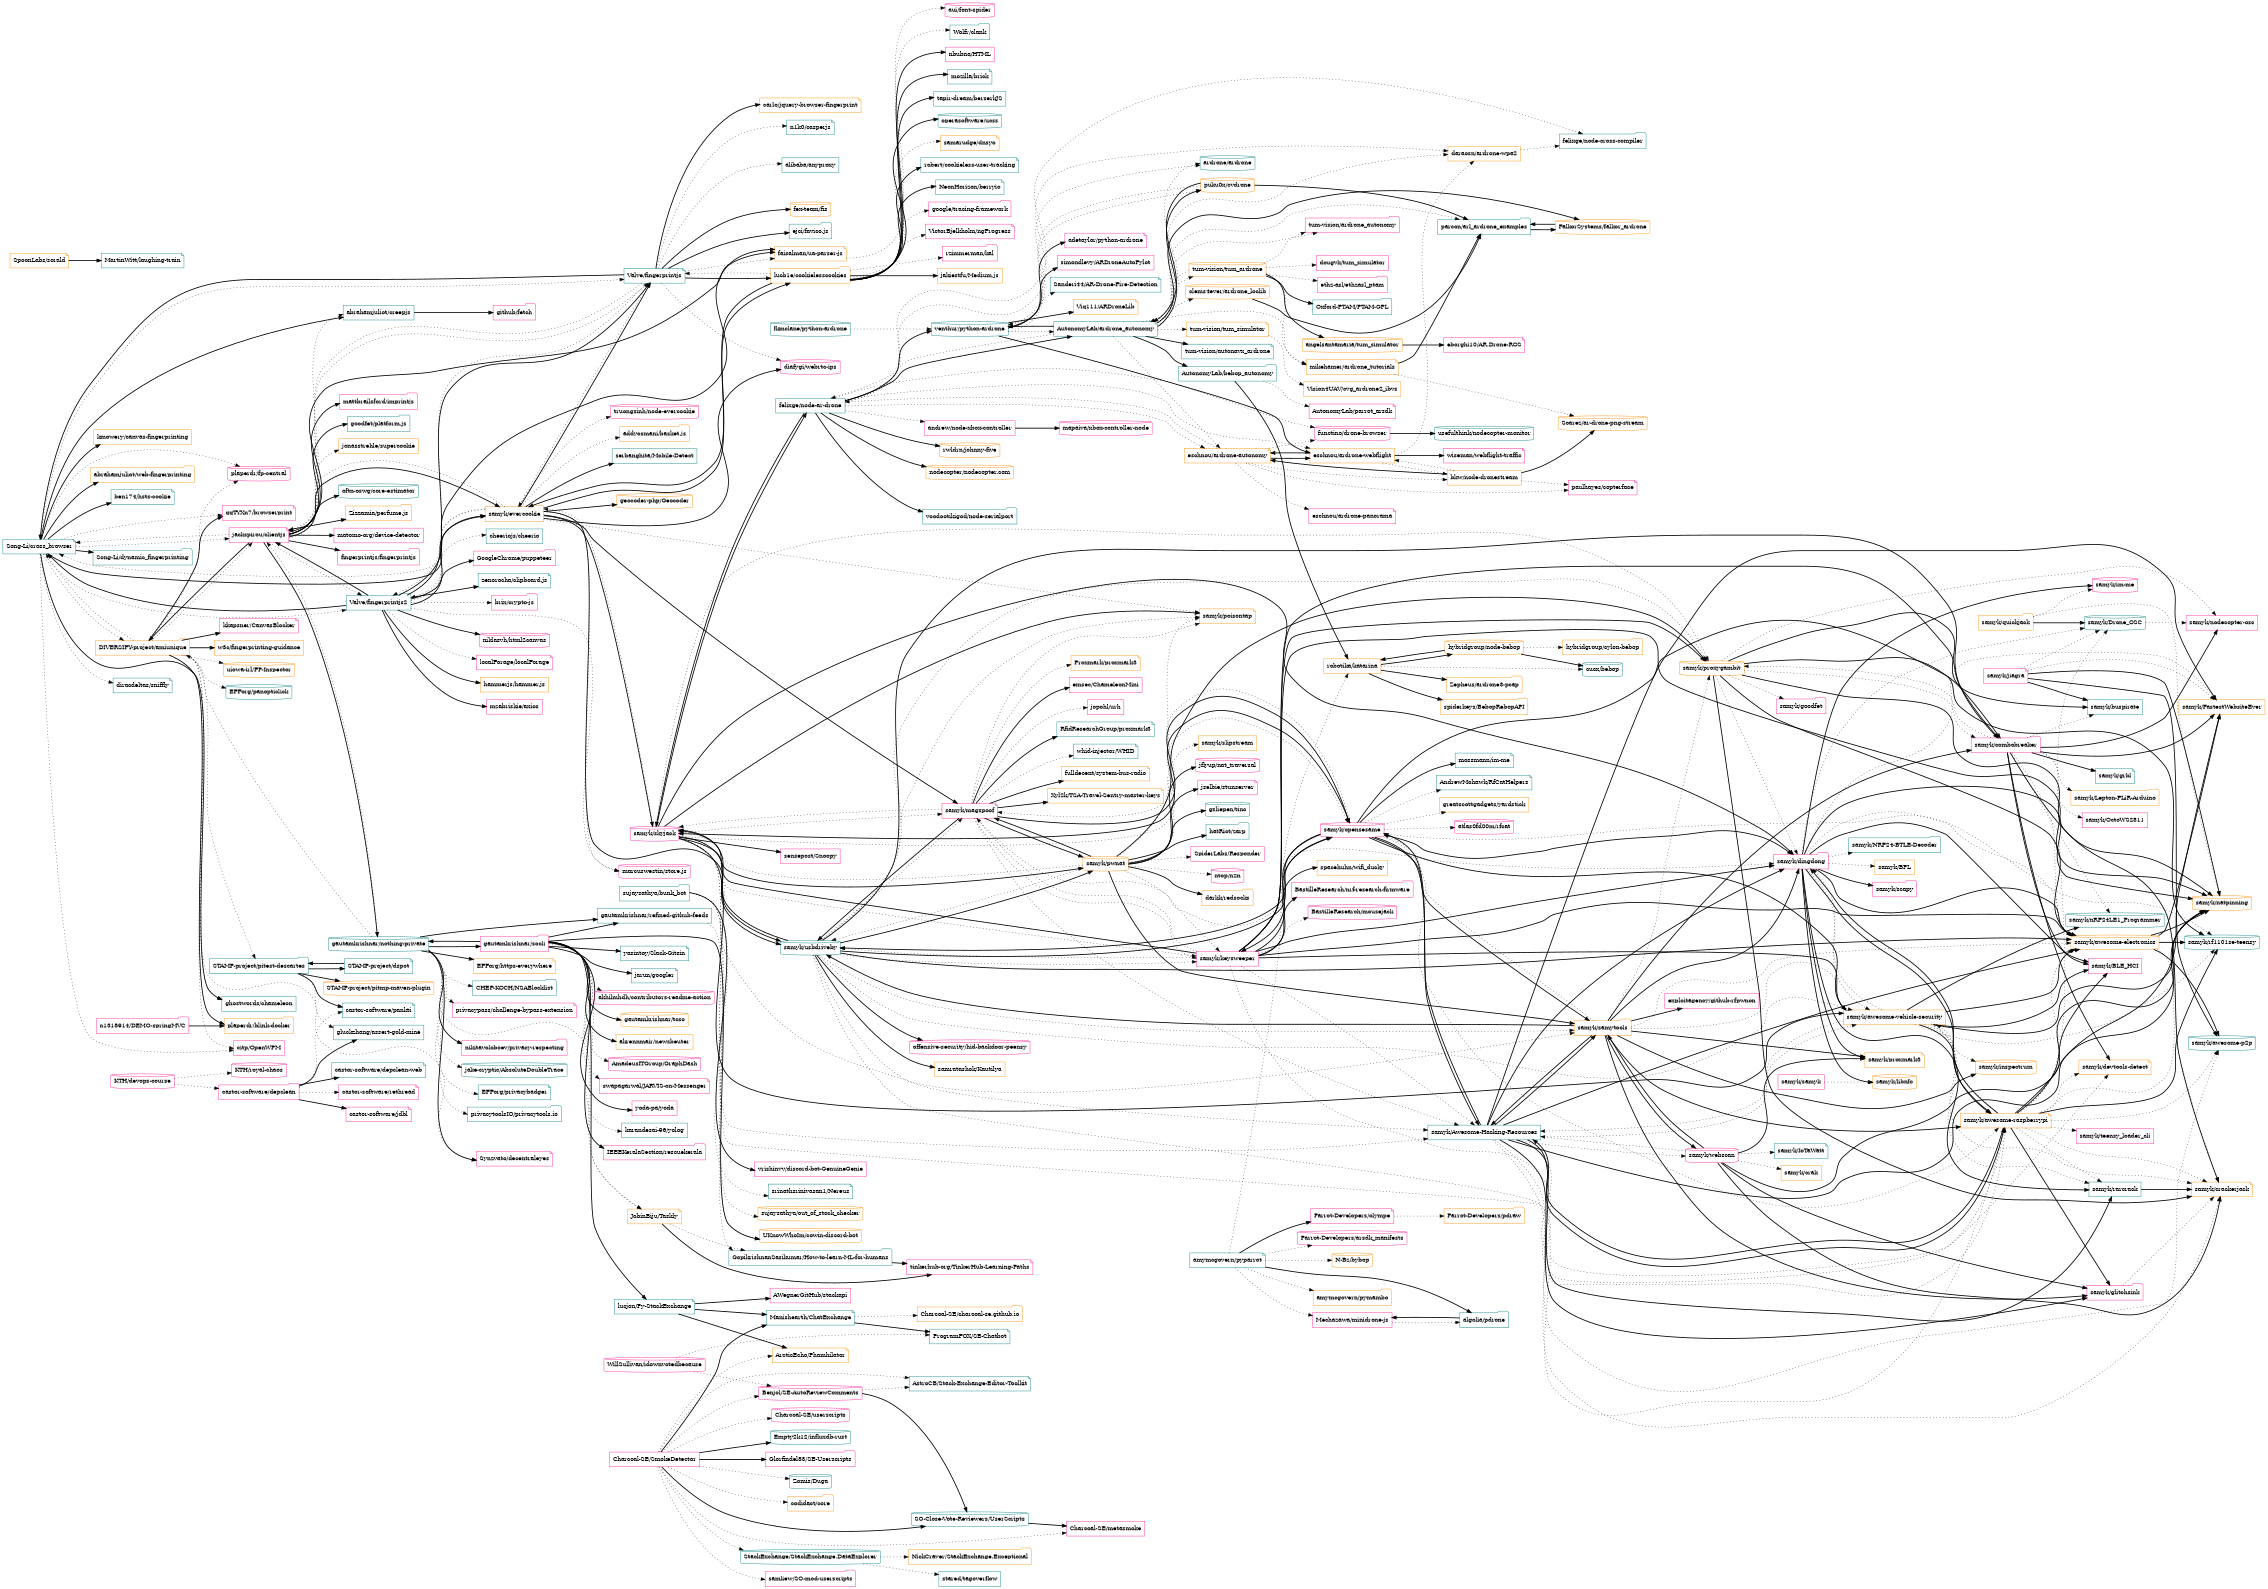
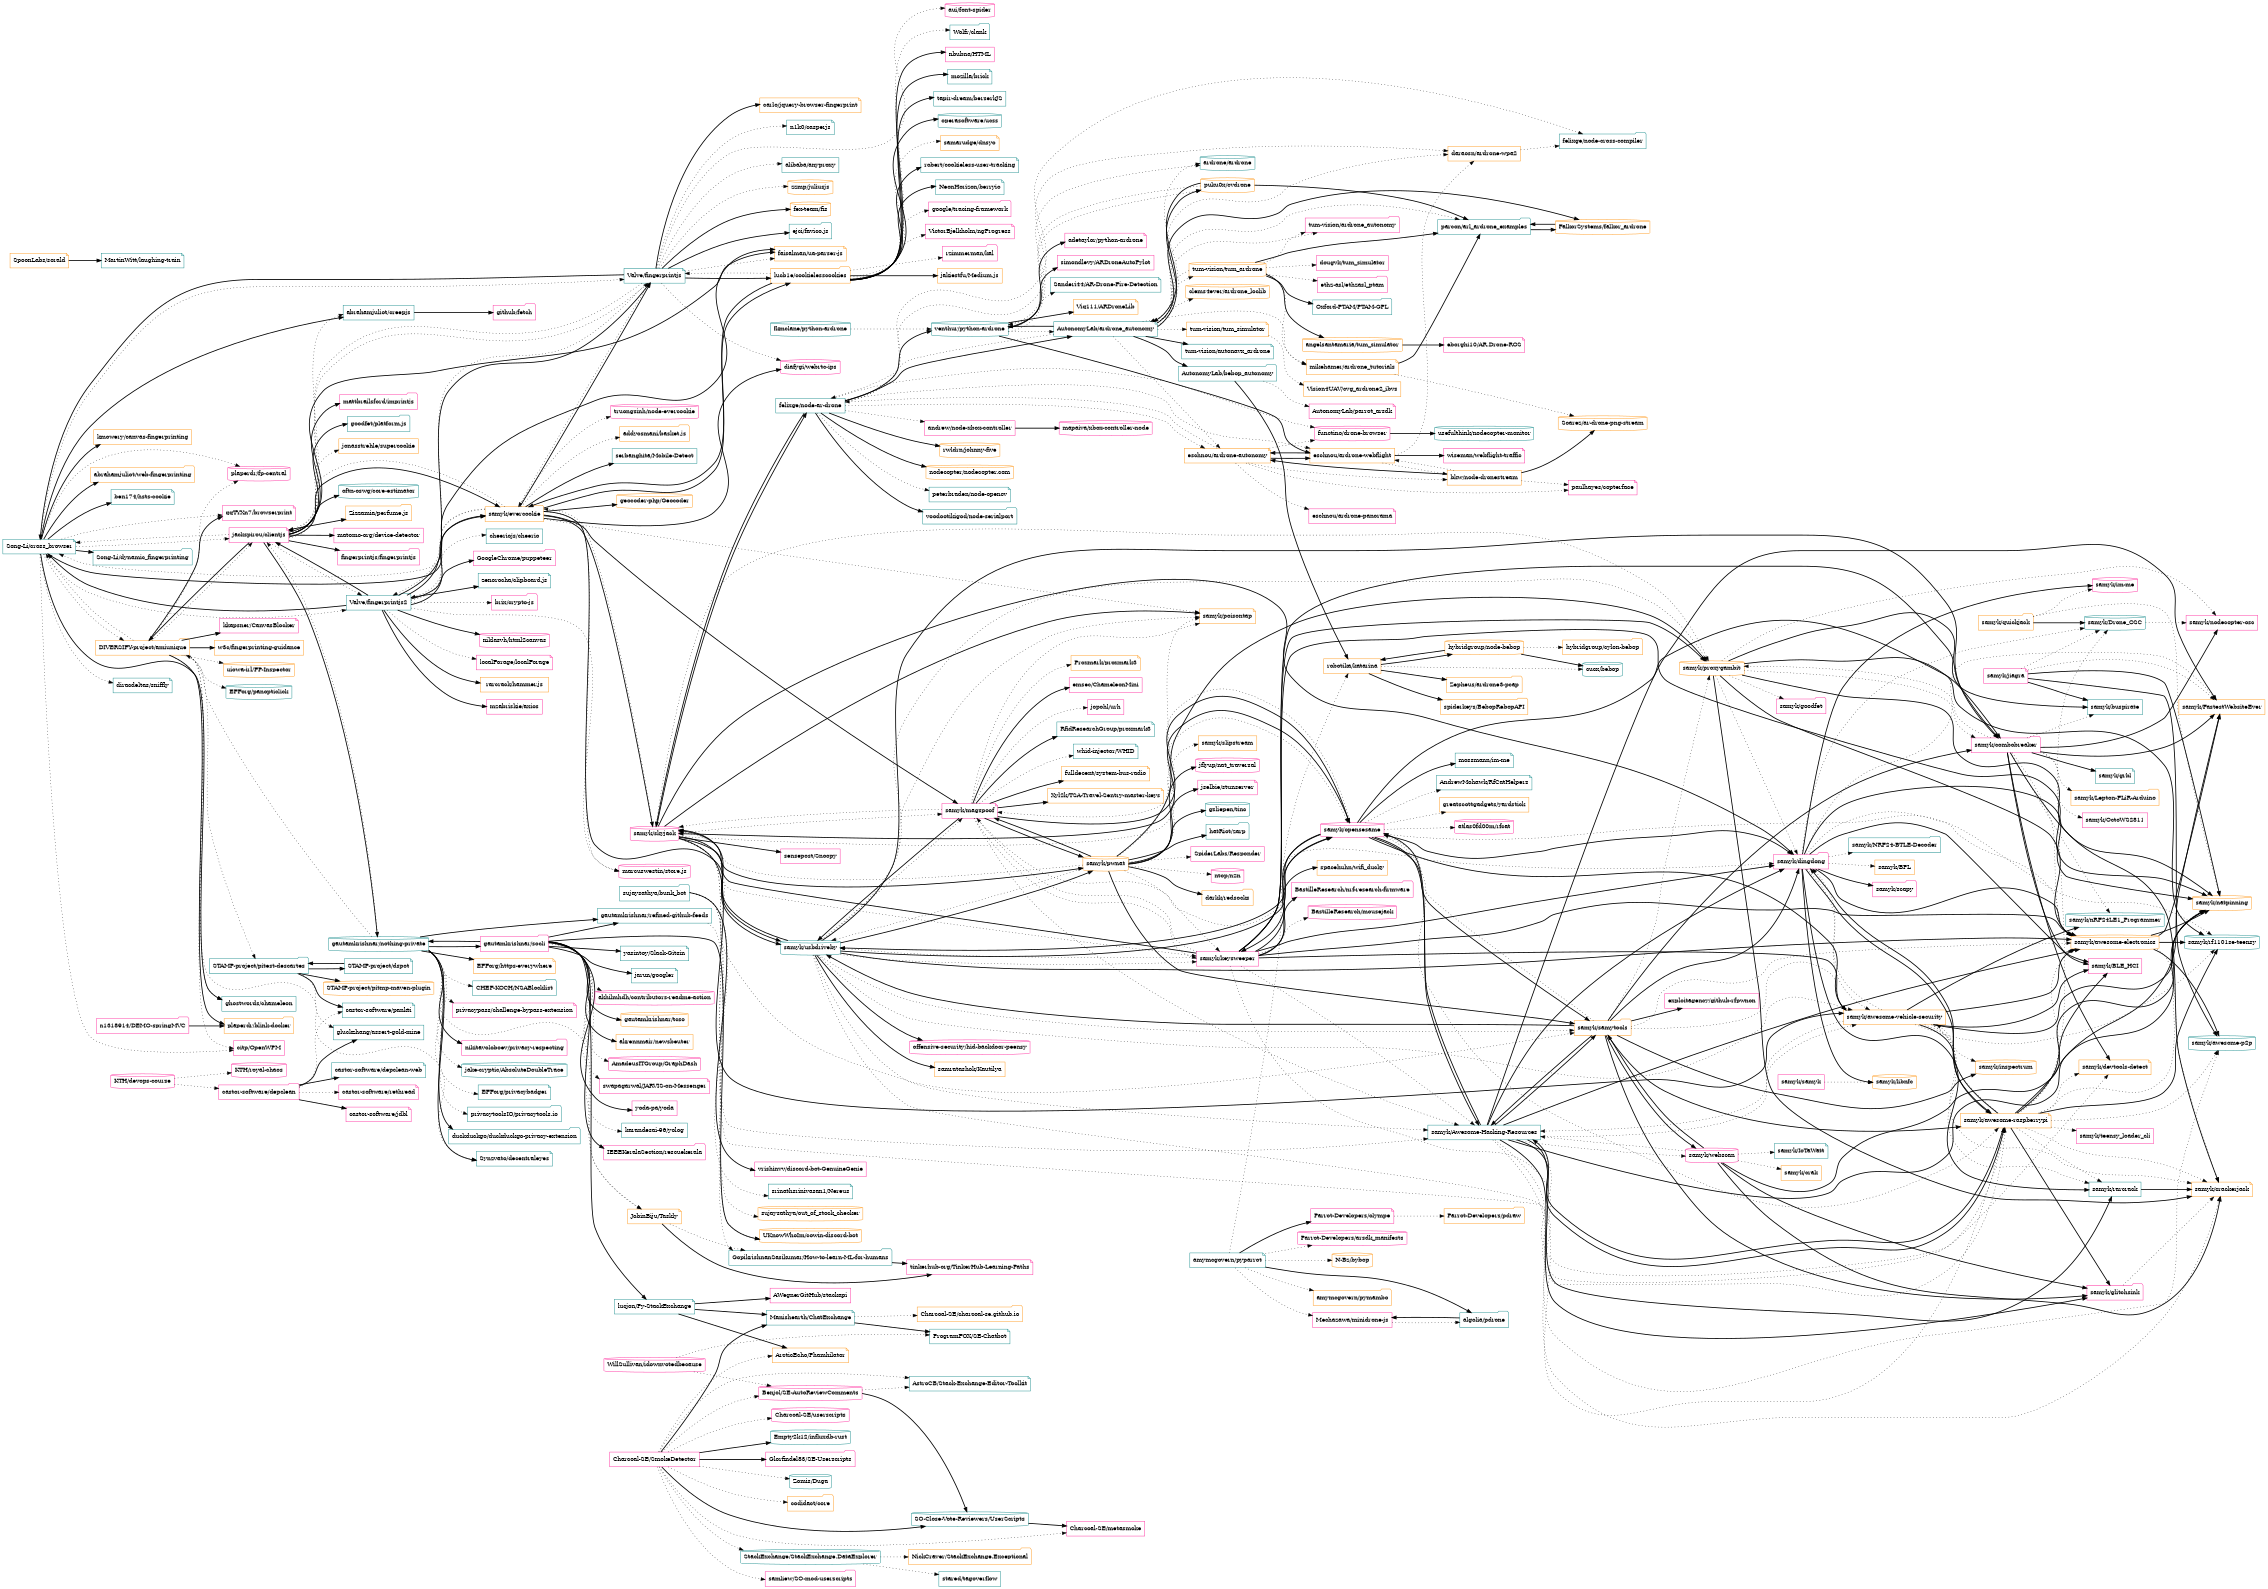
edge "faisalman/ua-parser-js" -> "aui/font-spider": now "Valve/fingerprintjs" -> "aui/font-spider"
node "zzmp/juliusjs": added
edge "clems4ever/ardrone_loclib" -> "parcon/arl_ardrone_examples": now "tum-vision/tum_ardrone" -> "parcon/arl_ardrone_examples"
node "peterbraden/node-opencv": added
node "hammerjs/hammer.js": label "hammerjs/hammer.js" -> "rarcrack/hammer.js"
node "samyk/proxmark3": removed
node "duckduckgo/duckduckgo-privacy-extension": added
node "Synzvato/decentraleyes": color deeppink -> teal
